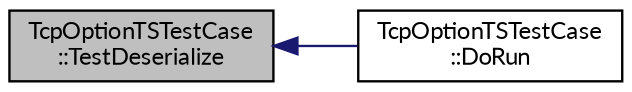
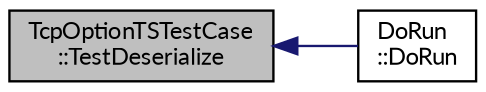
node "TcpOptionTSTestCase ::DoRun": label "TcpOptionTSTestCase ::DoRun" -> "DoRun ::DoRun"
